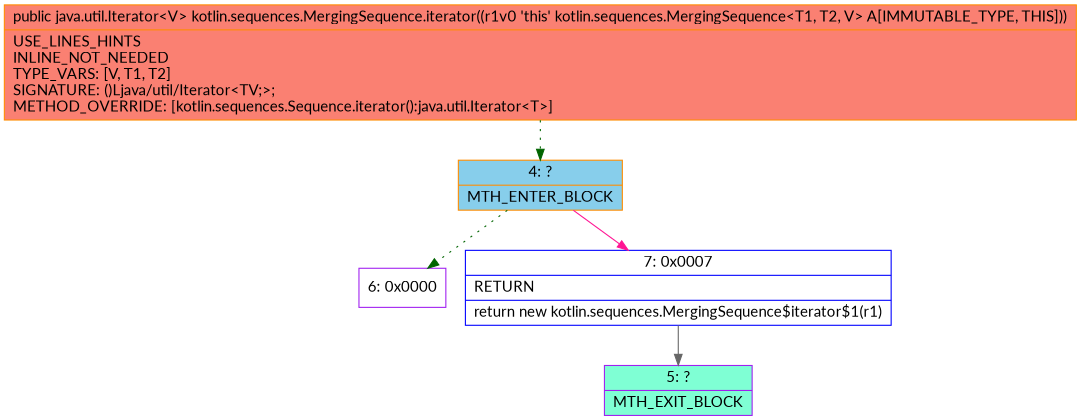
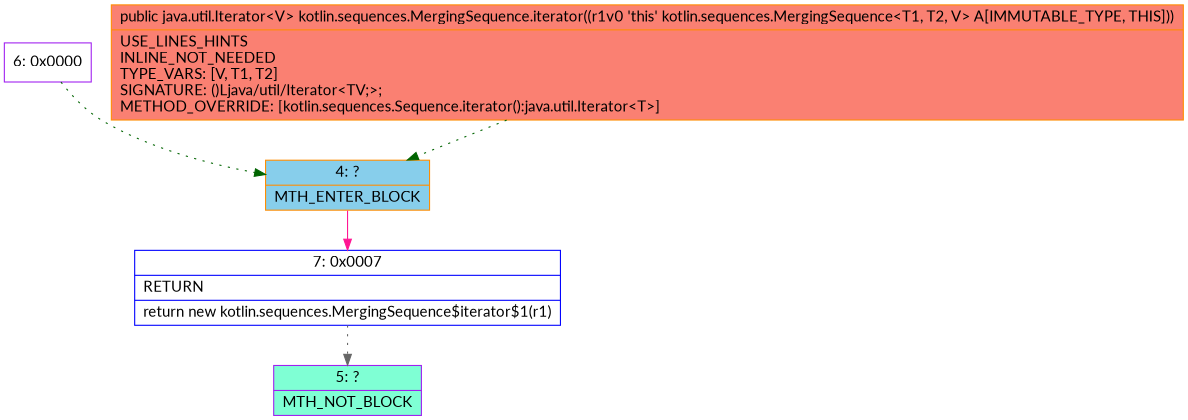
edge "4: ?" -> "6: 0x0000": reversed
edge "7: 0x0007" -> "5: ?": style solid -> dotted
node "5: ?": text "MTH_EXIT_BLOCK" -> "MTH_NOT_BLOCK"
